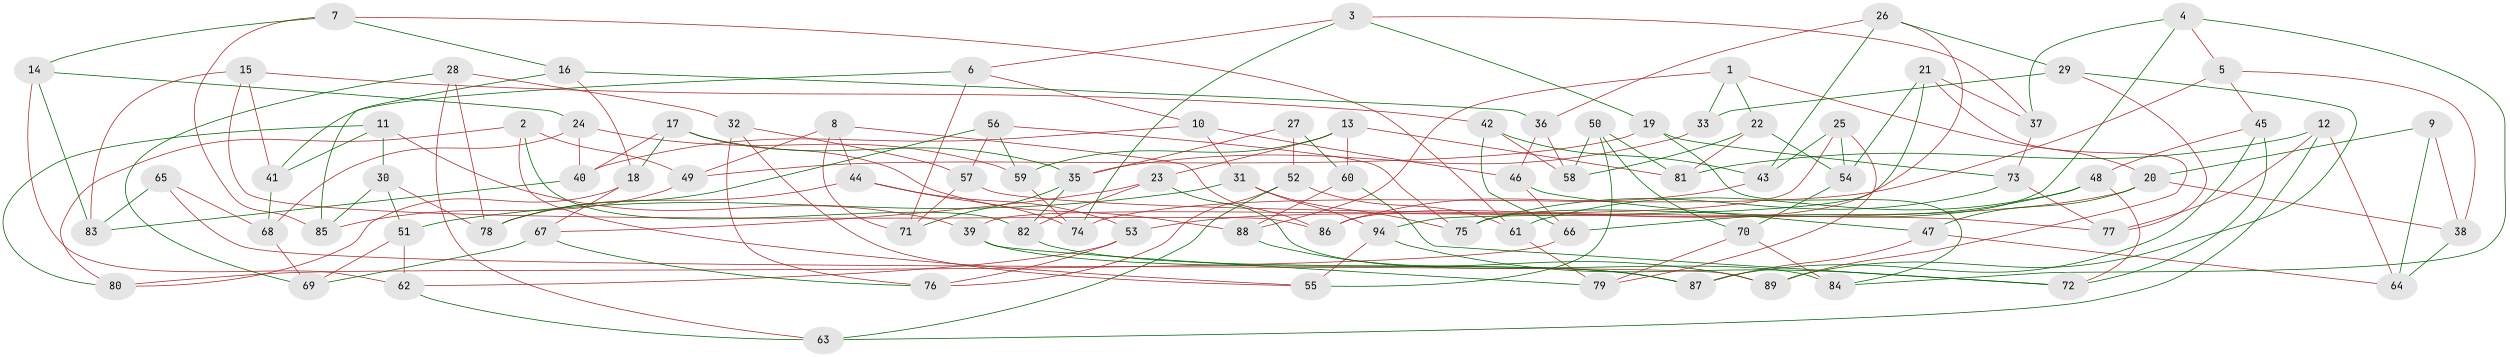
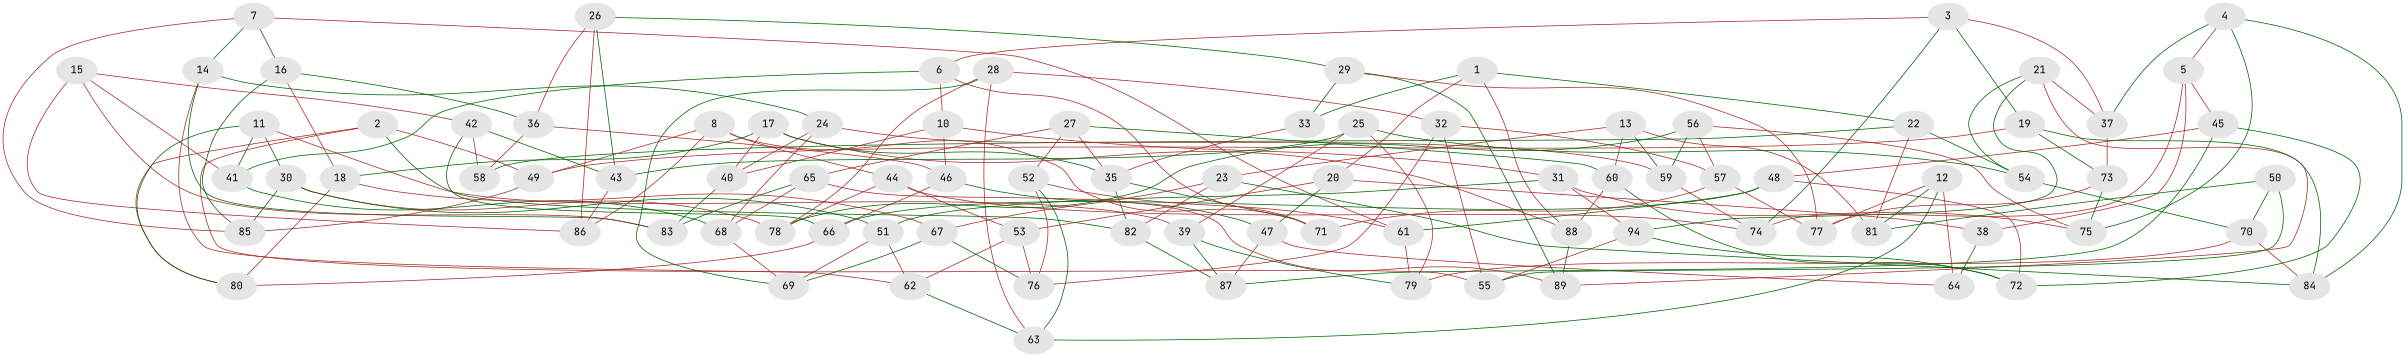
node "9": removed
edge "27" -- "65": added
edge "50" -- "58": removed
